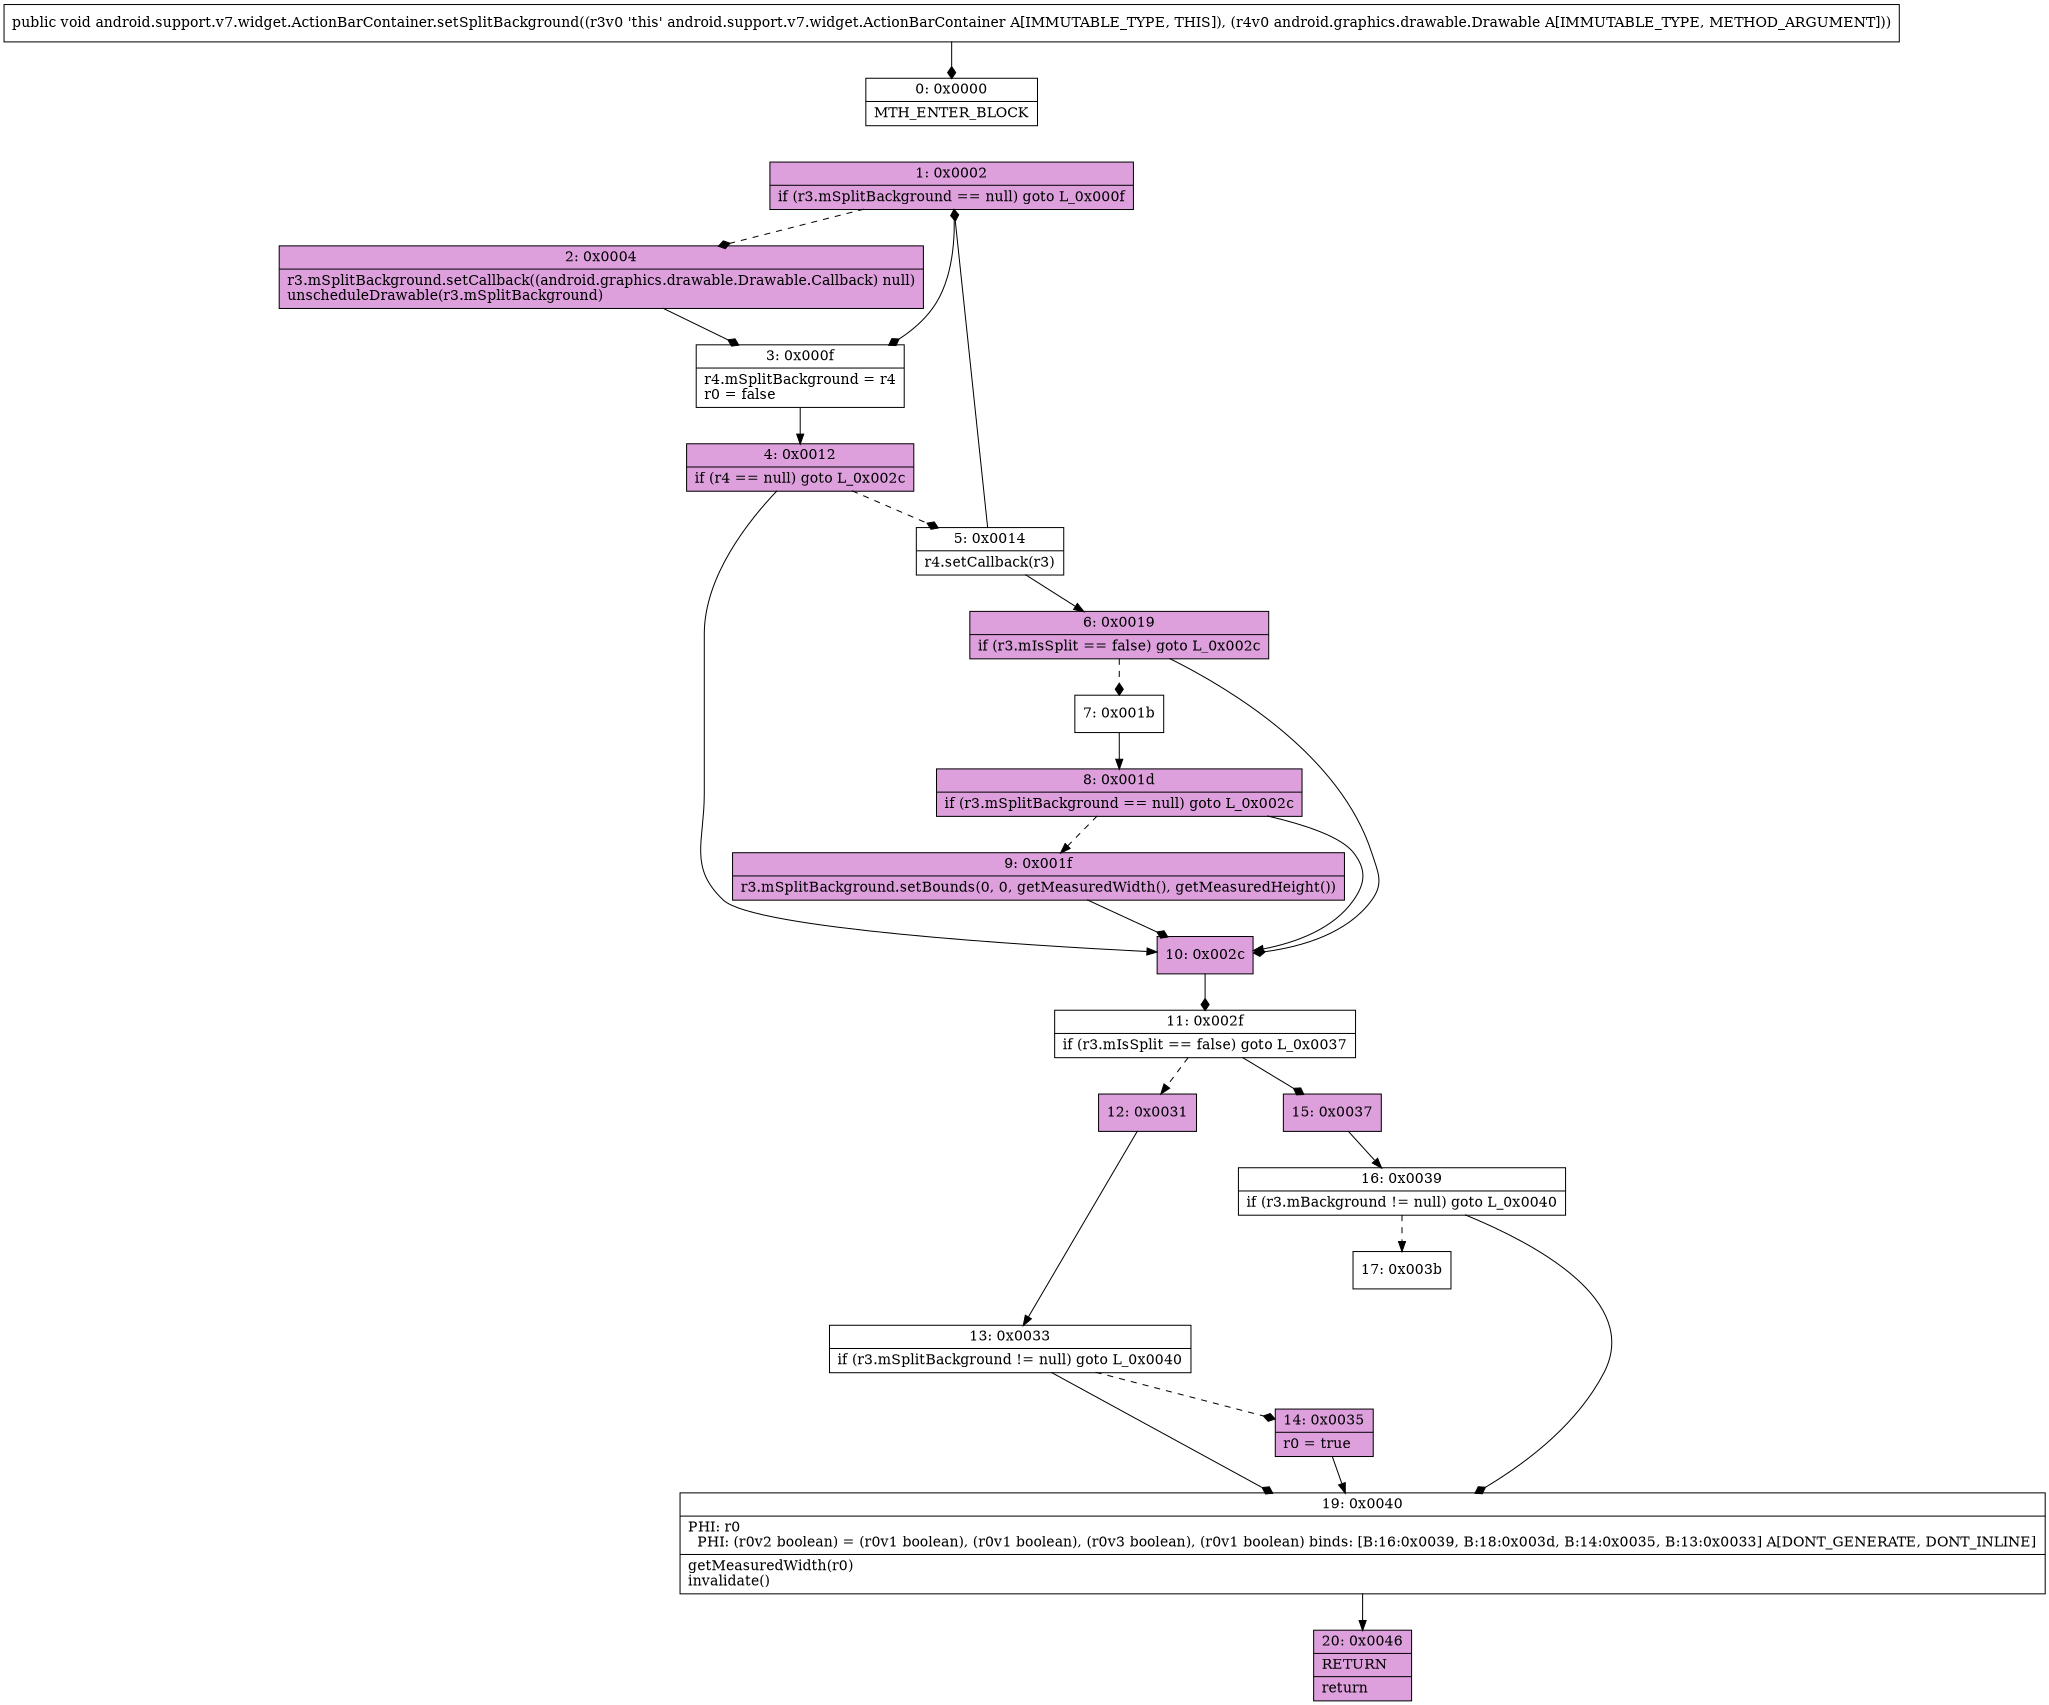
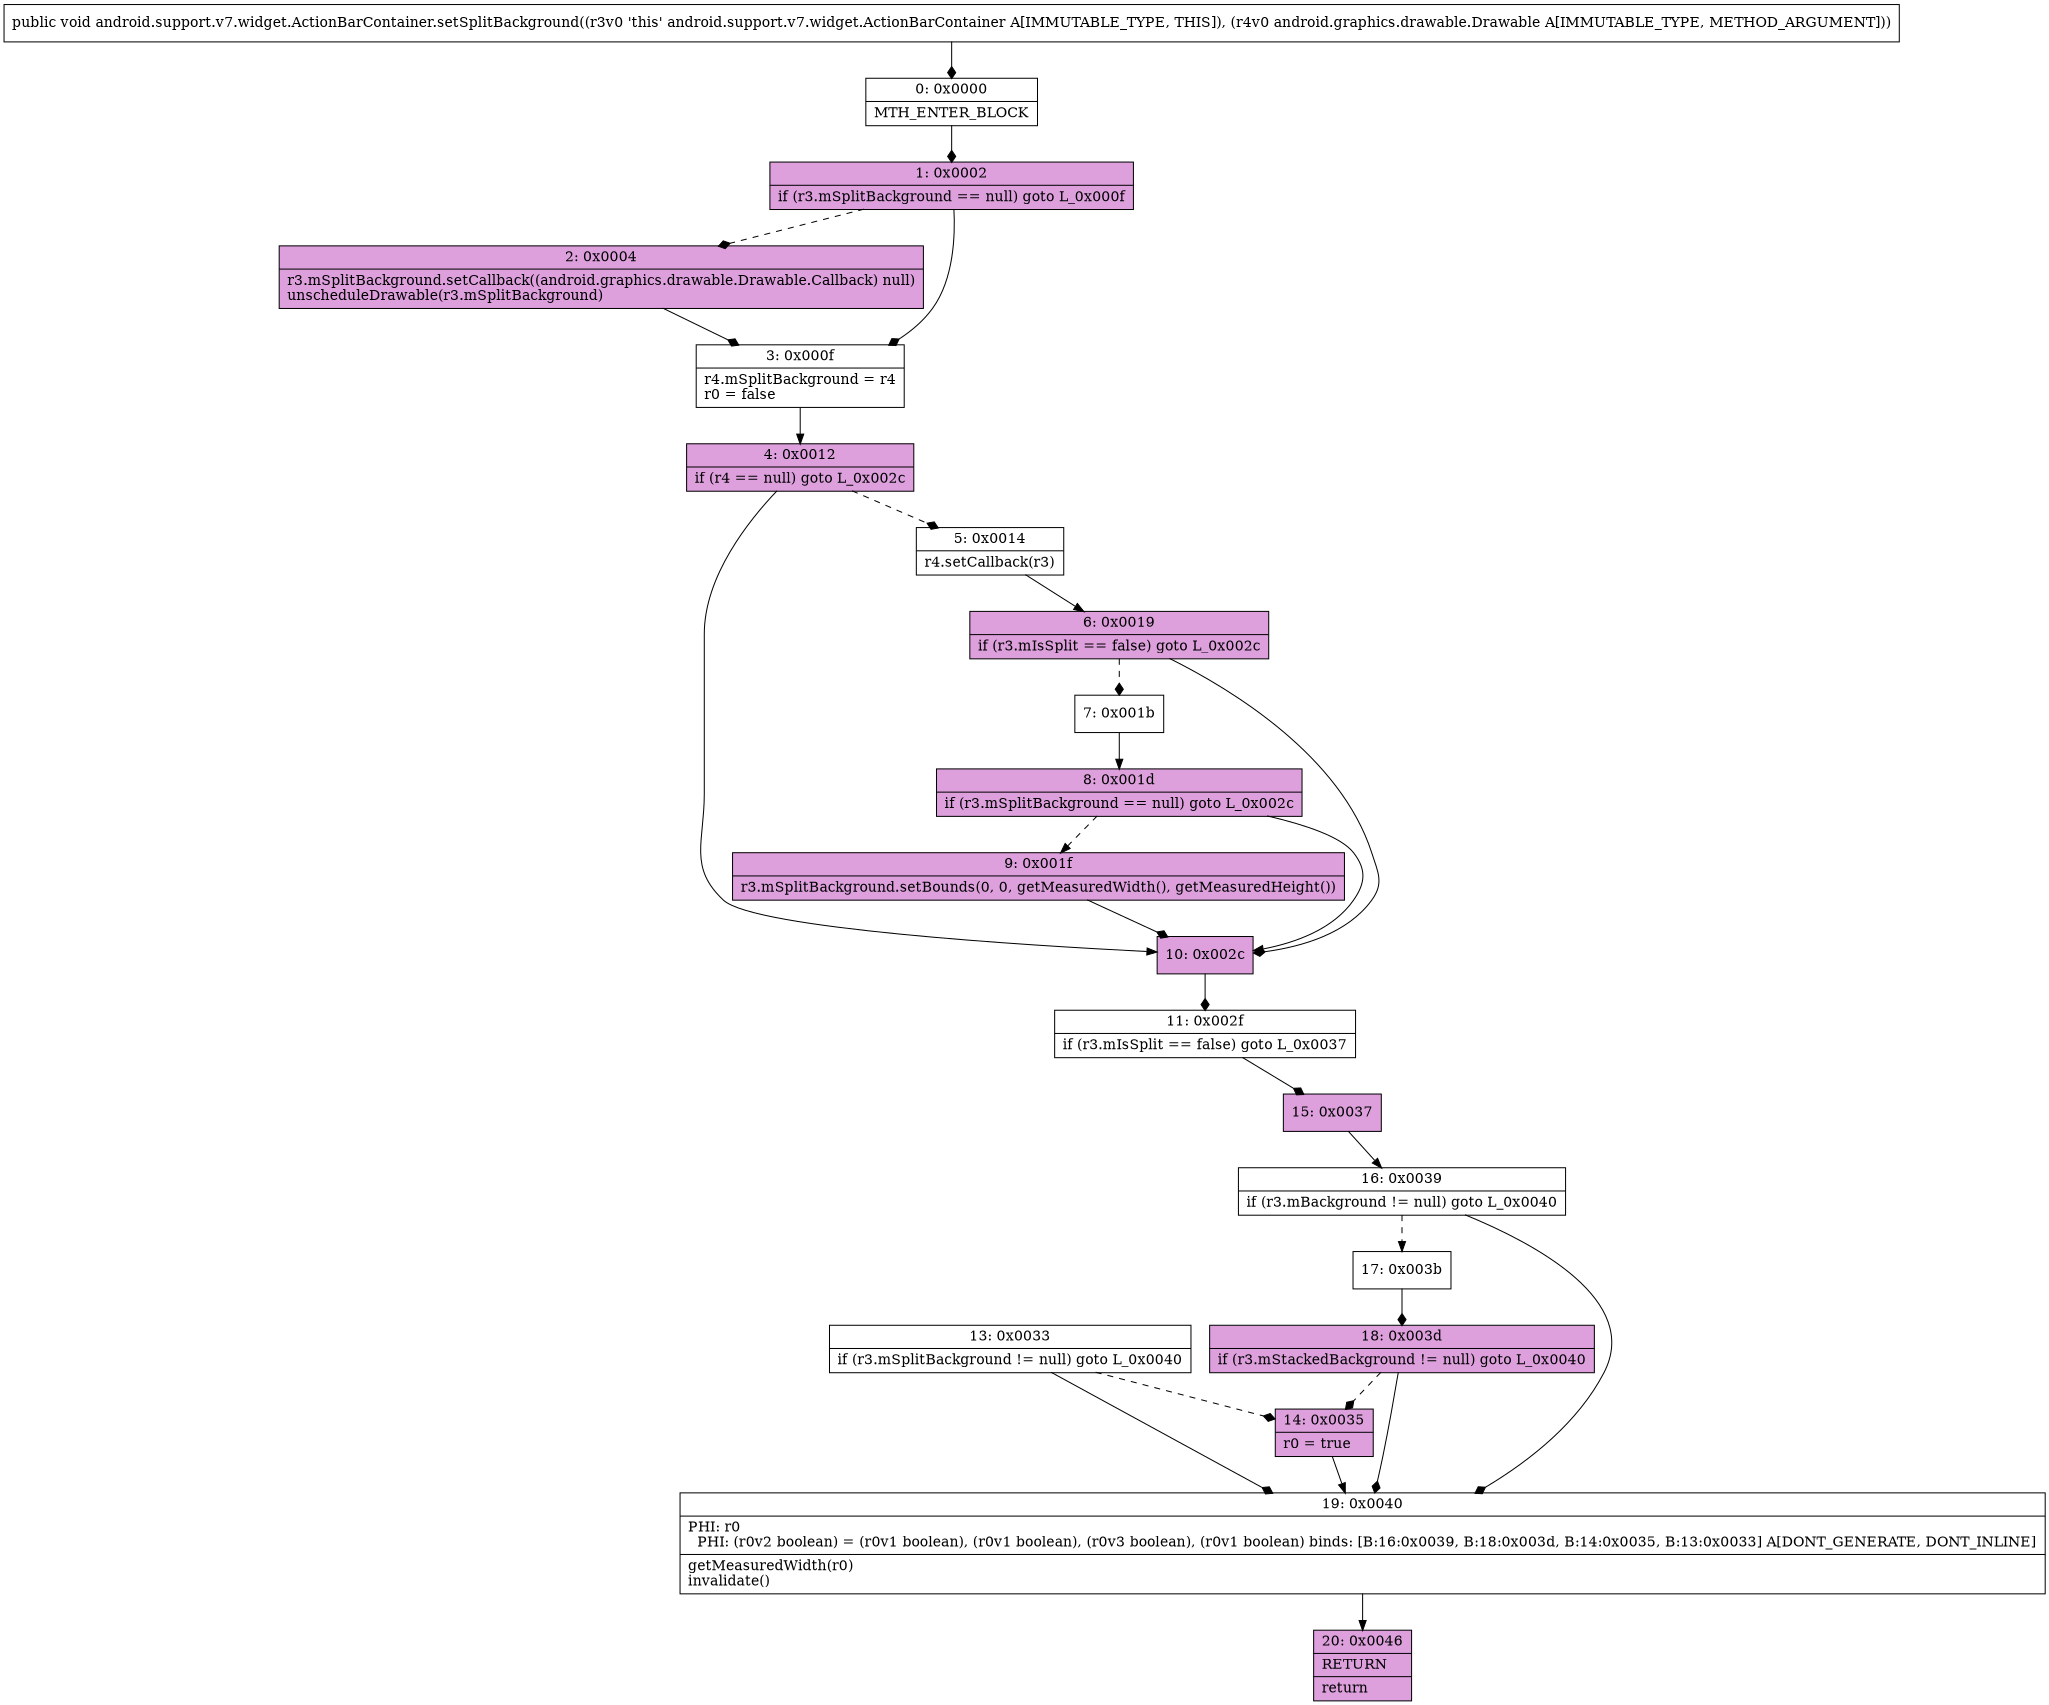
edge "5: 0x0014" -> "1: 0x0002": now "0: 0x0000" -> "1: 0x0002"
node "12: 0x0031": removed
node "18: 0x003d": added
